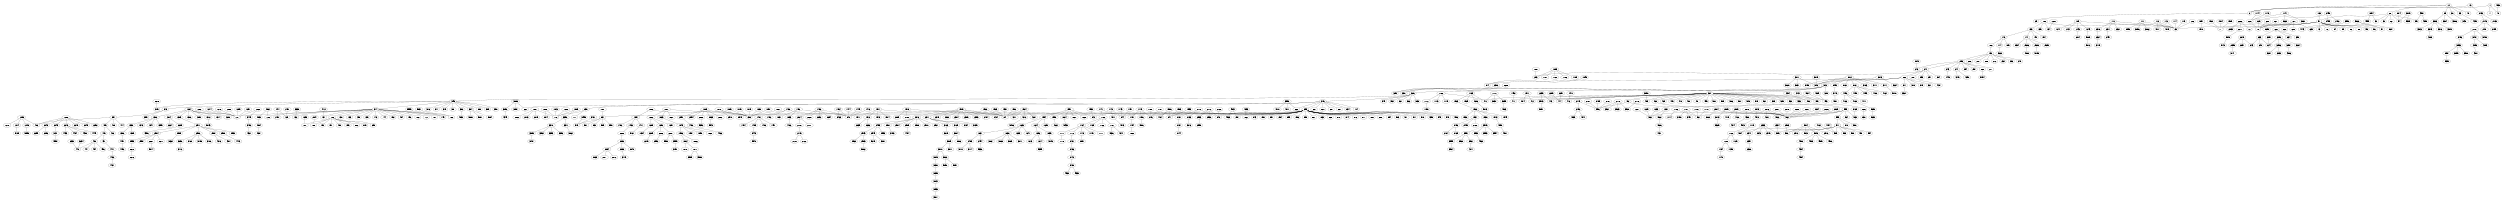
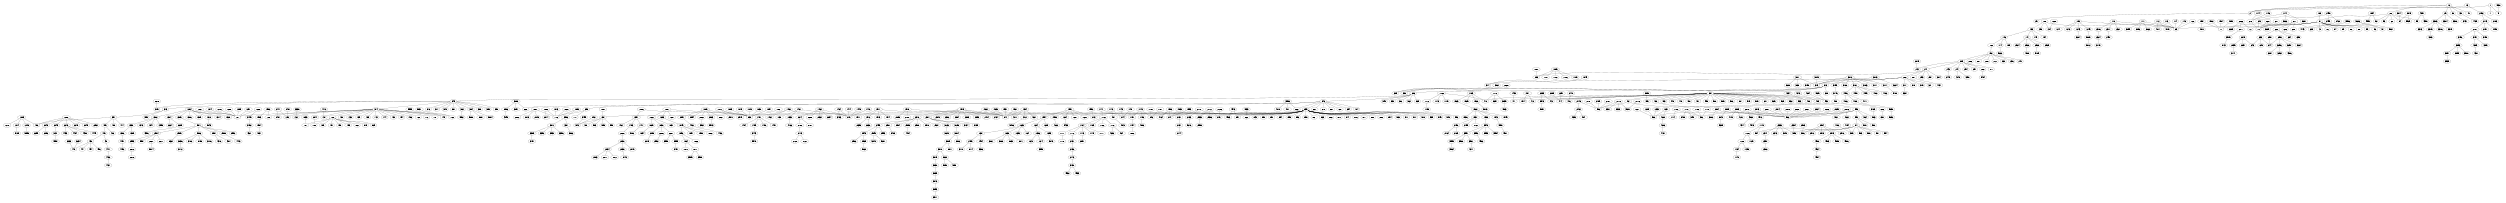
node "2814": added
